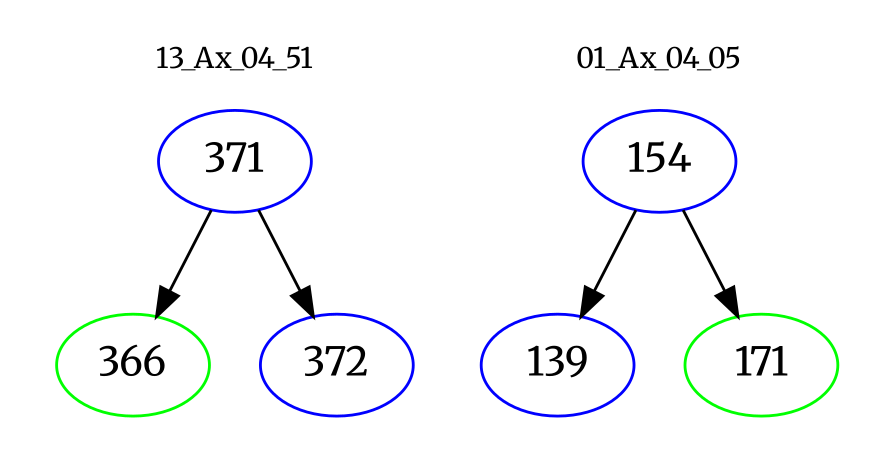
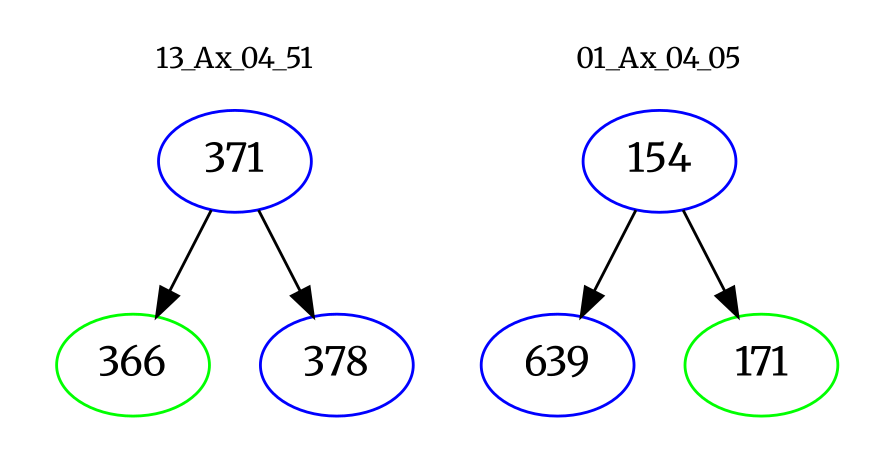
node "372": label "372" -> "378"
node "139": label "139" -> "639"
